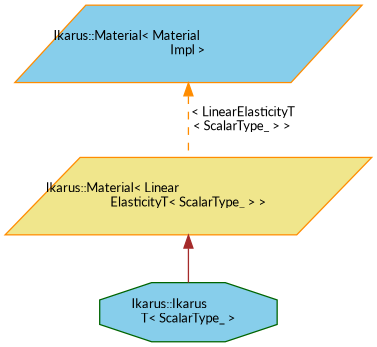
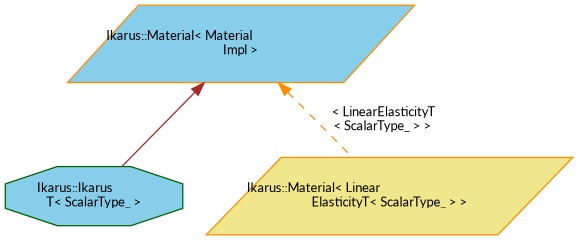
edge "Ikarus::Ikarus T< ScalarType_ >" -> "Ikarus::Material< Linear ElasticityT< ScalarType_ > >": now "Ikarus::Ikarus T< ScalarType_ >" -> "Ikarus::Material< Material Impl >"
